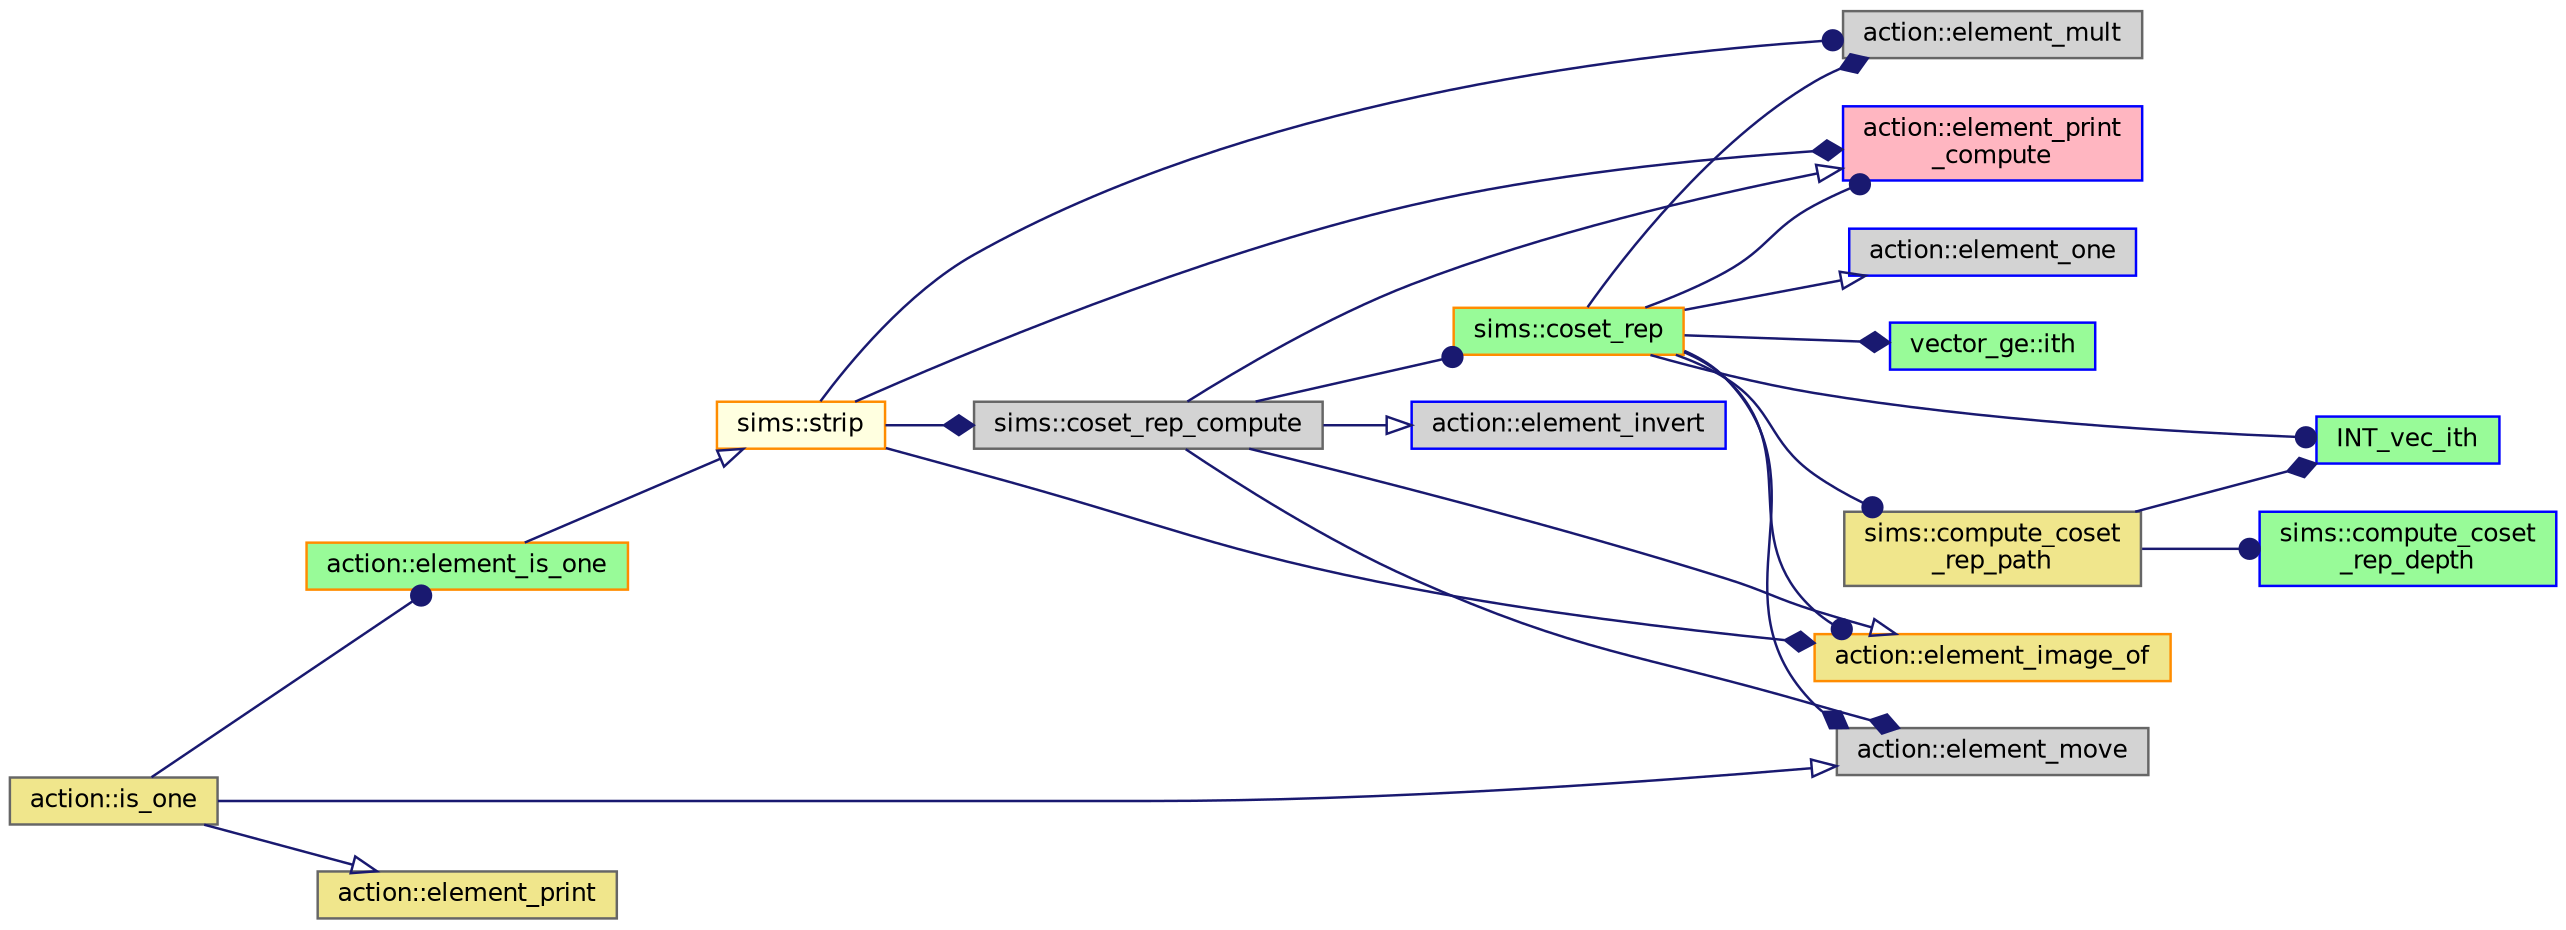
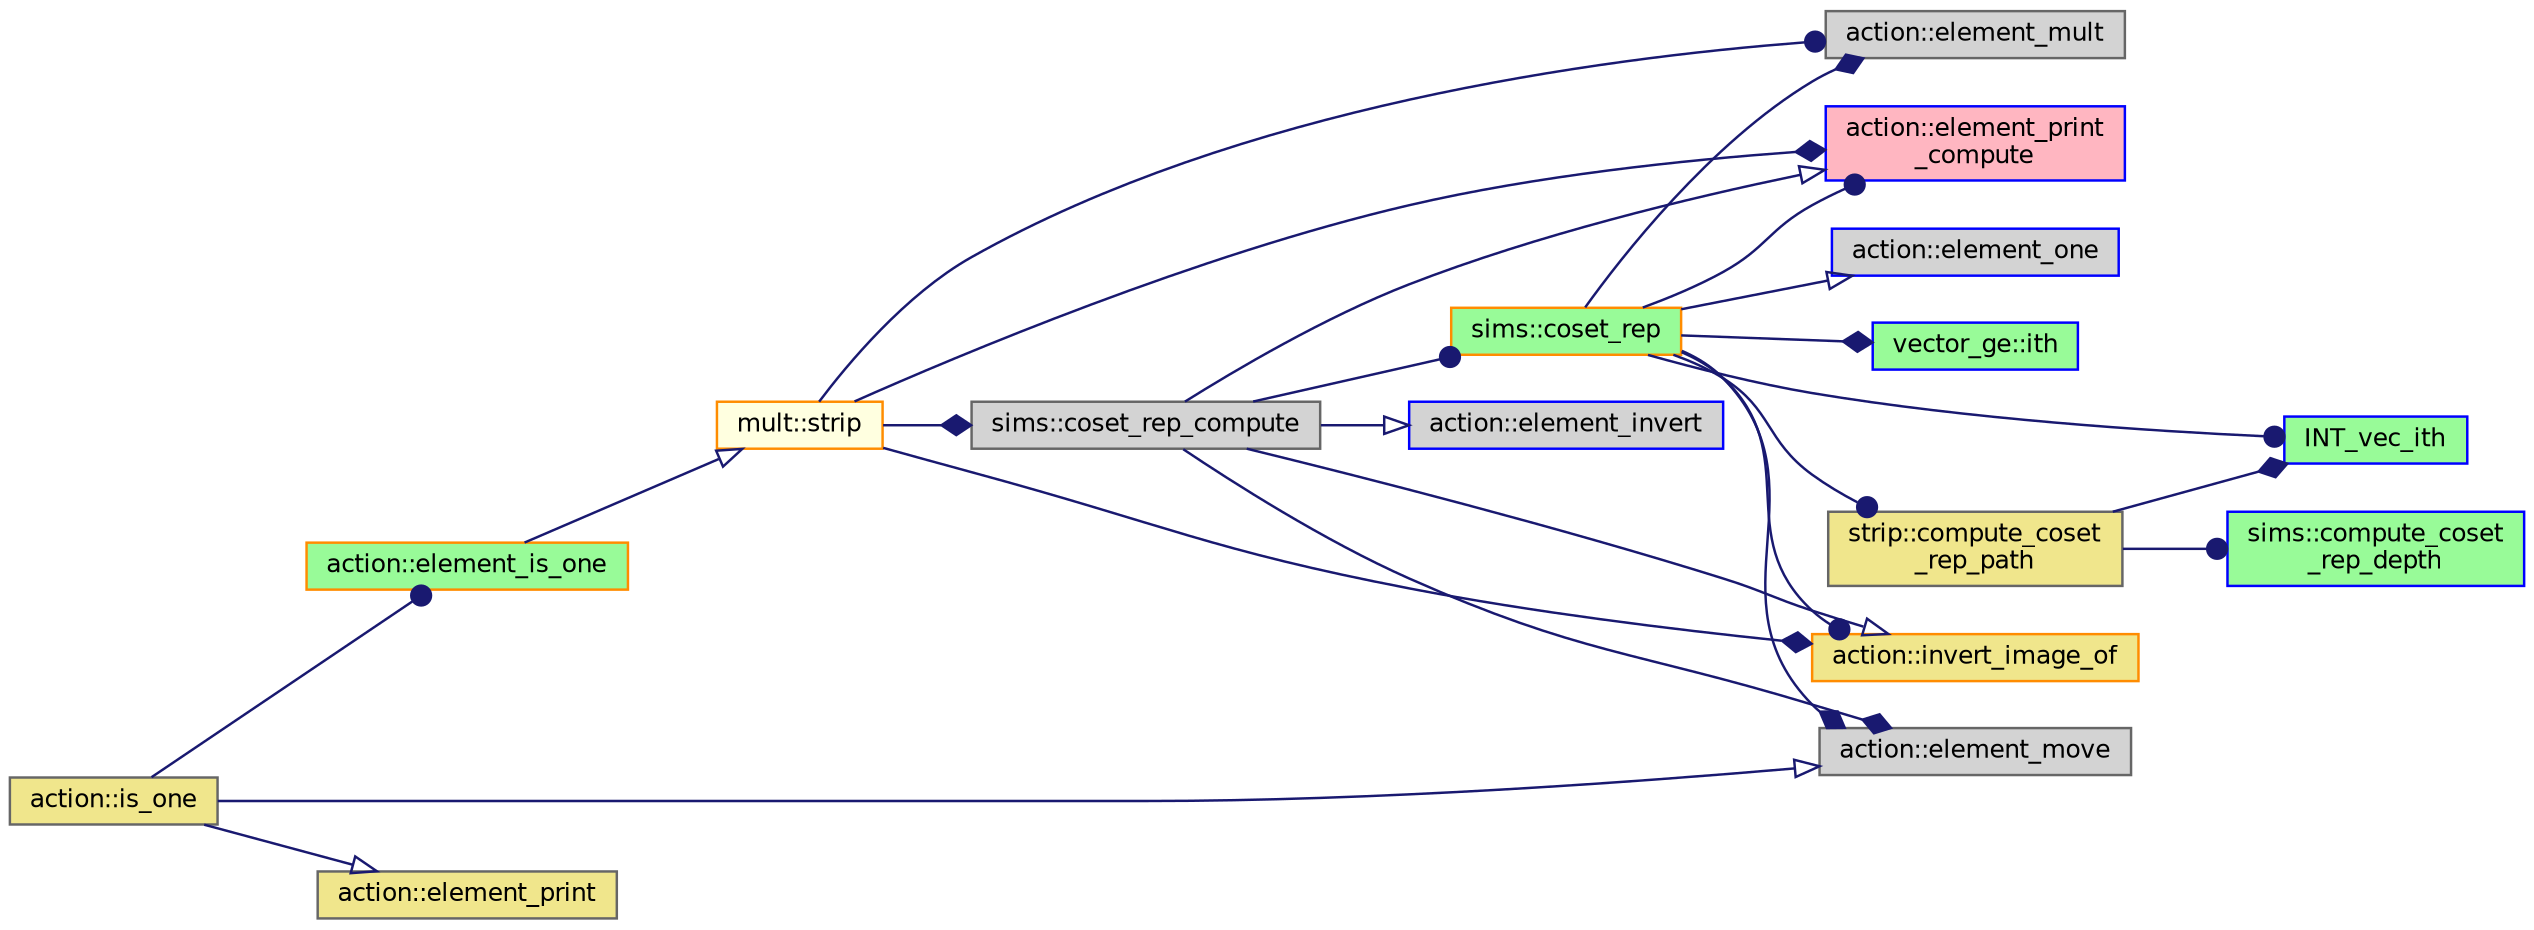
node "sims::strip": label "sims::strip" -> "mult::strip"
node "sims::compute_coset _rep_path": label "sims::compute_coset _rep_path" -> "strip::compute_coset _rep_path"
node "action::element_image_of": label "action::element_image_of" -> "action::invert_image_of"
